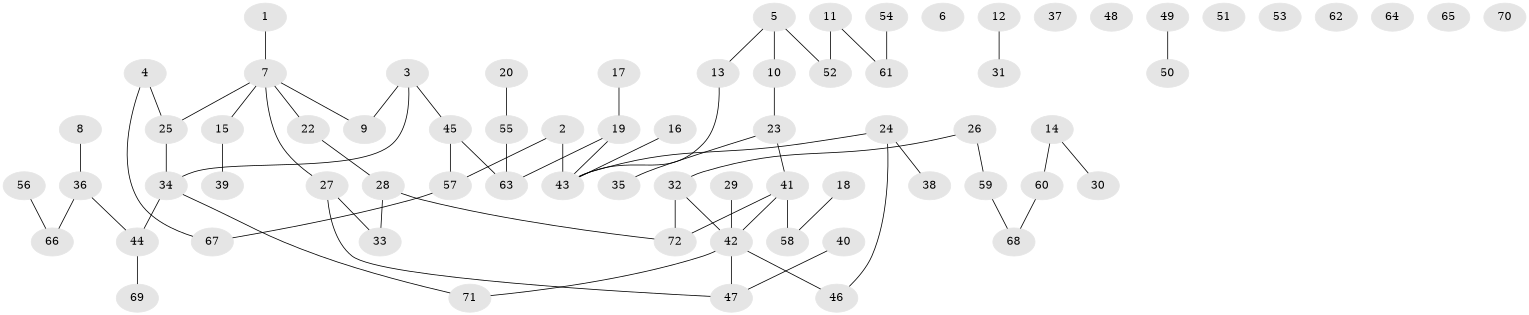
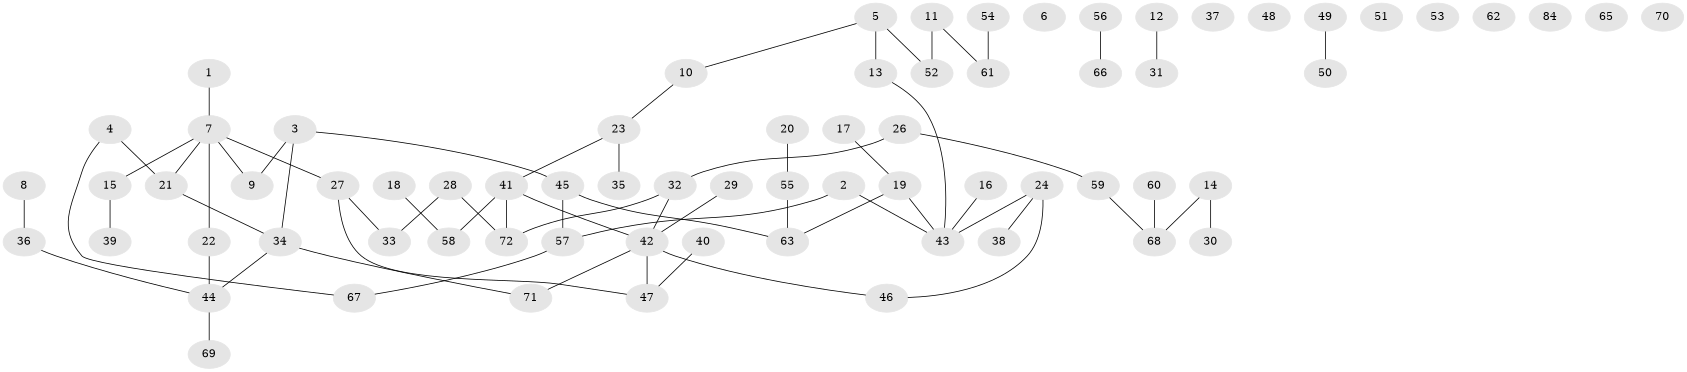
node "64": label "64" -> "84"
node "25": label "25" -> "21"
edge "22" -- "28": now "22" -- "44"
edge "14" -- "60": now "14" -- "68"
edge "36" -- "66": removed
